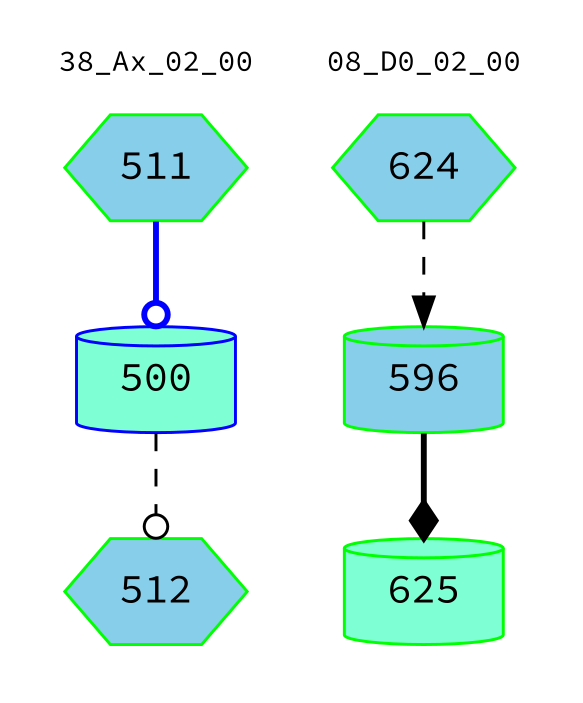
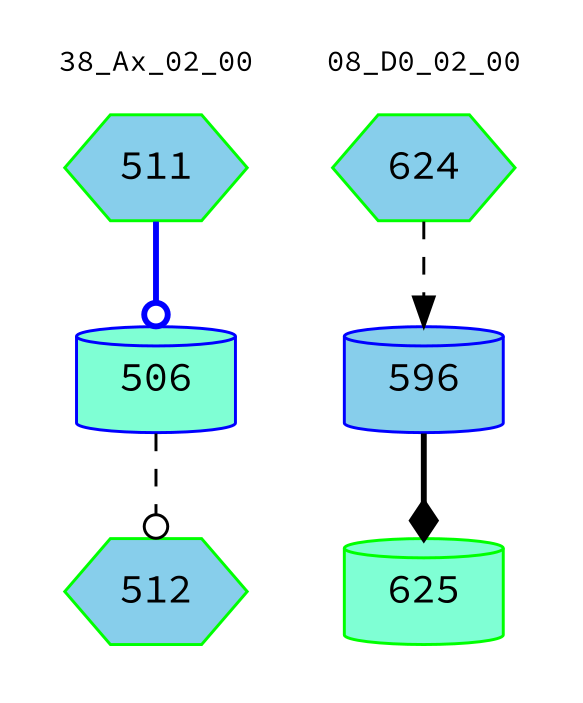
node "500": label "500" -> "506"
node "596": color green -> blue
